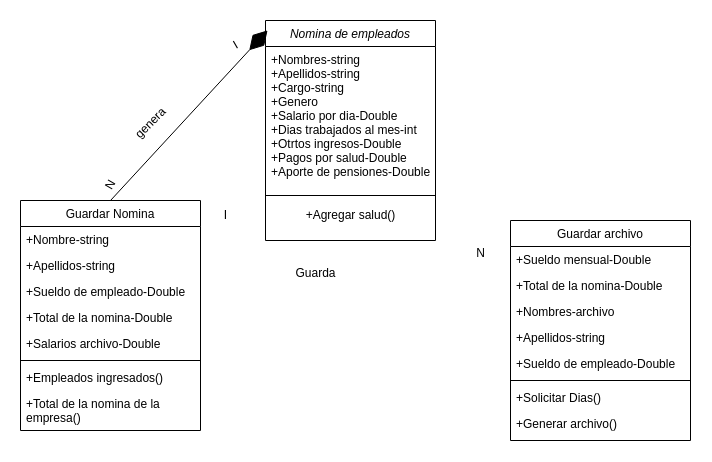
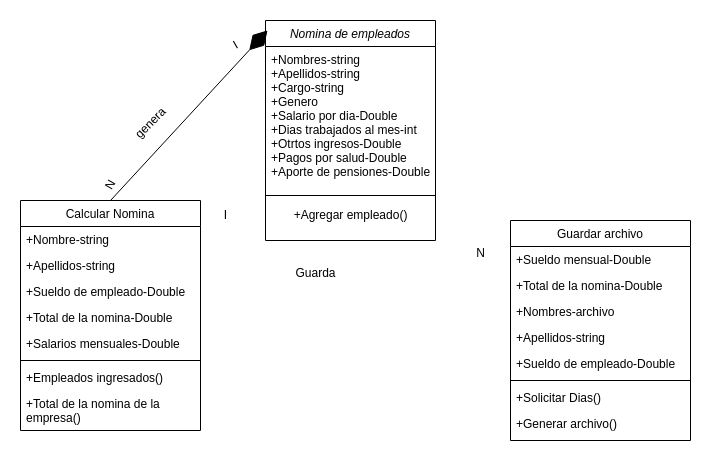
node "Guardar Nomina": label "Guardar Nomina" -> "Calcular Nomina"
node "+Agregar salud()": label "+Agregar salud()" -> "+Agregar empleado()"
node "+Salarios archivo-Double": label "+Salarios archivo-Double" -> "+Salarios mensuales-Double"
